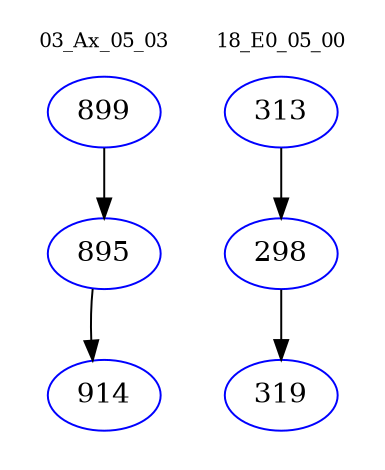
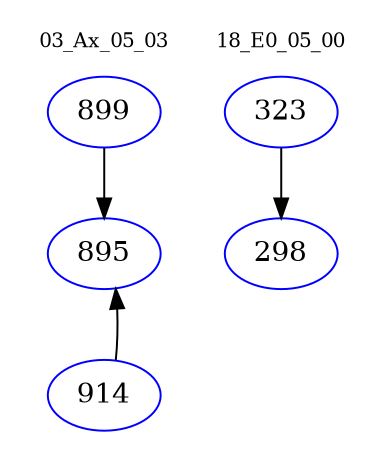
node "313": label "313" -> "323"
edge "895" -> "914": reversed
node "319": removed
